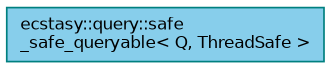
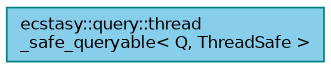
node "ecstasy::query::safe _safe_queryable< Q, ThreadSafe >": label "ecstasy::query::safe _safe_queryable< Q, ThreadSafe >" -> "ecstasy::query::thread _safe_queryable< Q, ThreadSafe >"
